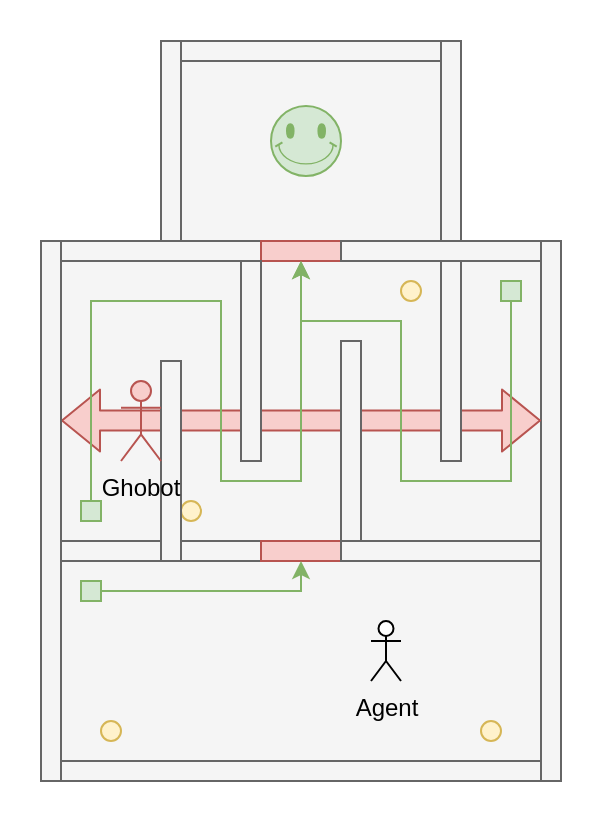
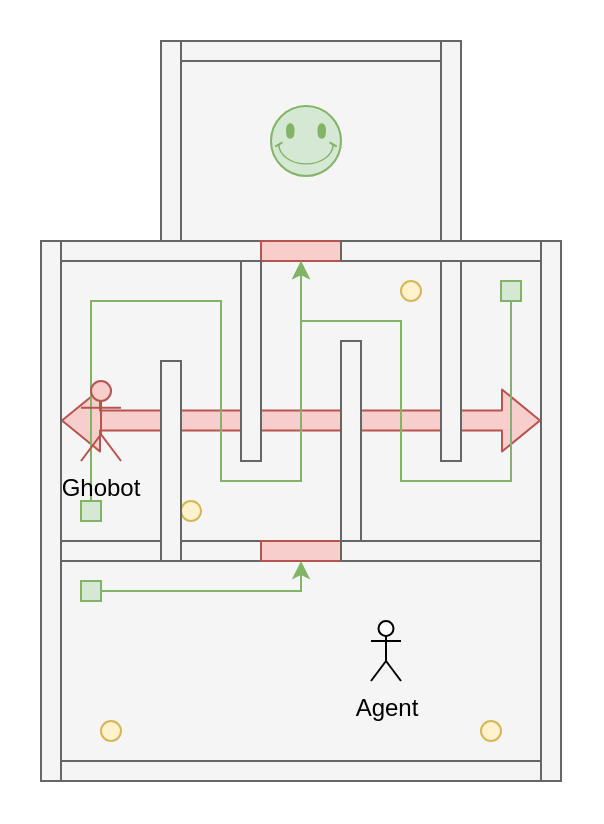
node "Ghobot": moved (141, 421) -> (101, 421)
